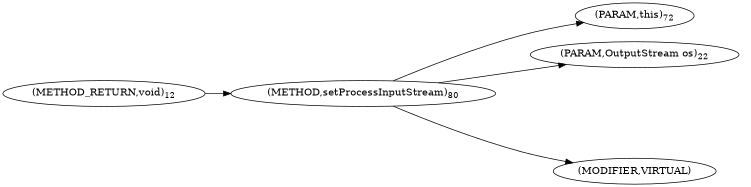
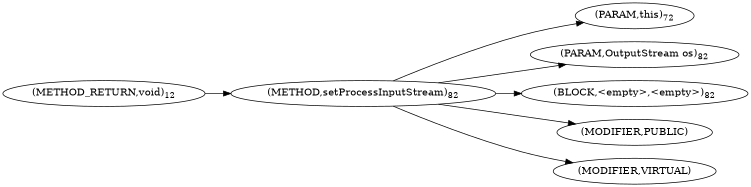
node "(PARAM,OutputStream os)": text "22" -> "82"
node "(METHOD,setProcessInputStream)": text "80" -> "82"
node "(BLOCK,<empty>,<empty>)": added
node "(MODIFIER,PUBLIC)": added
